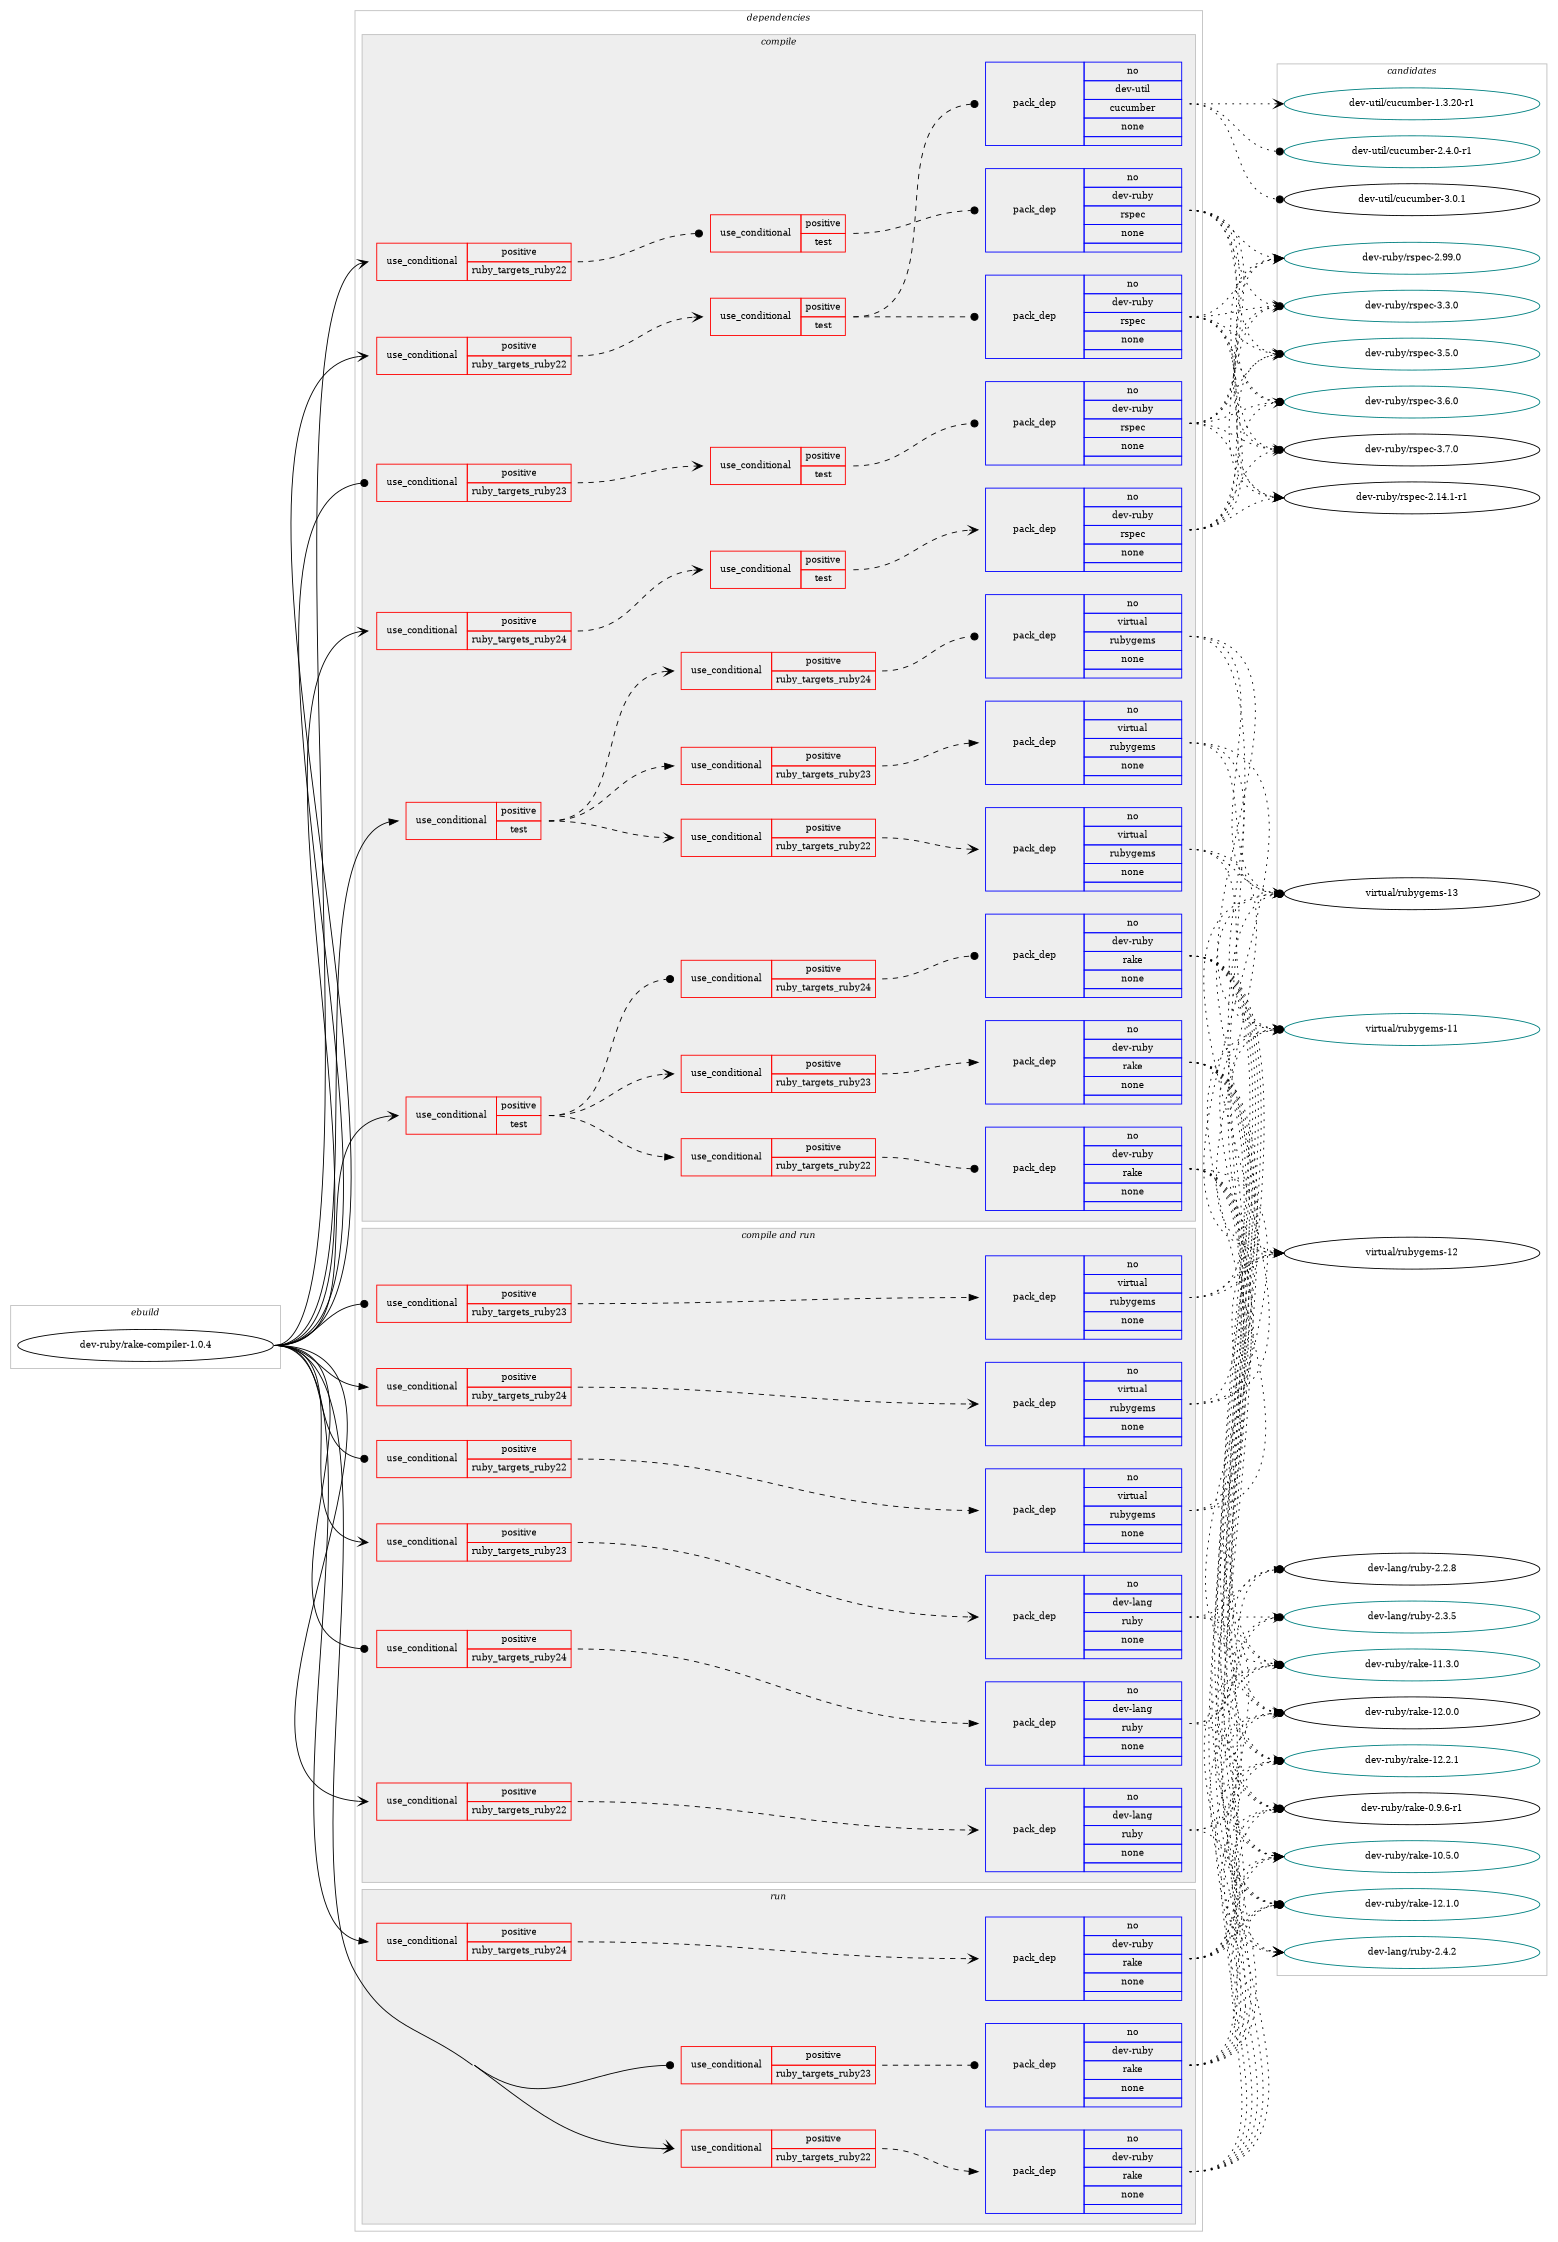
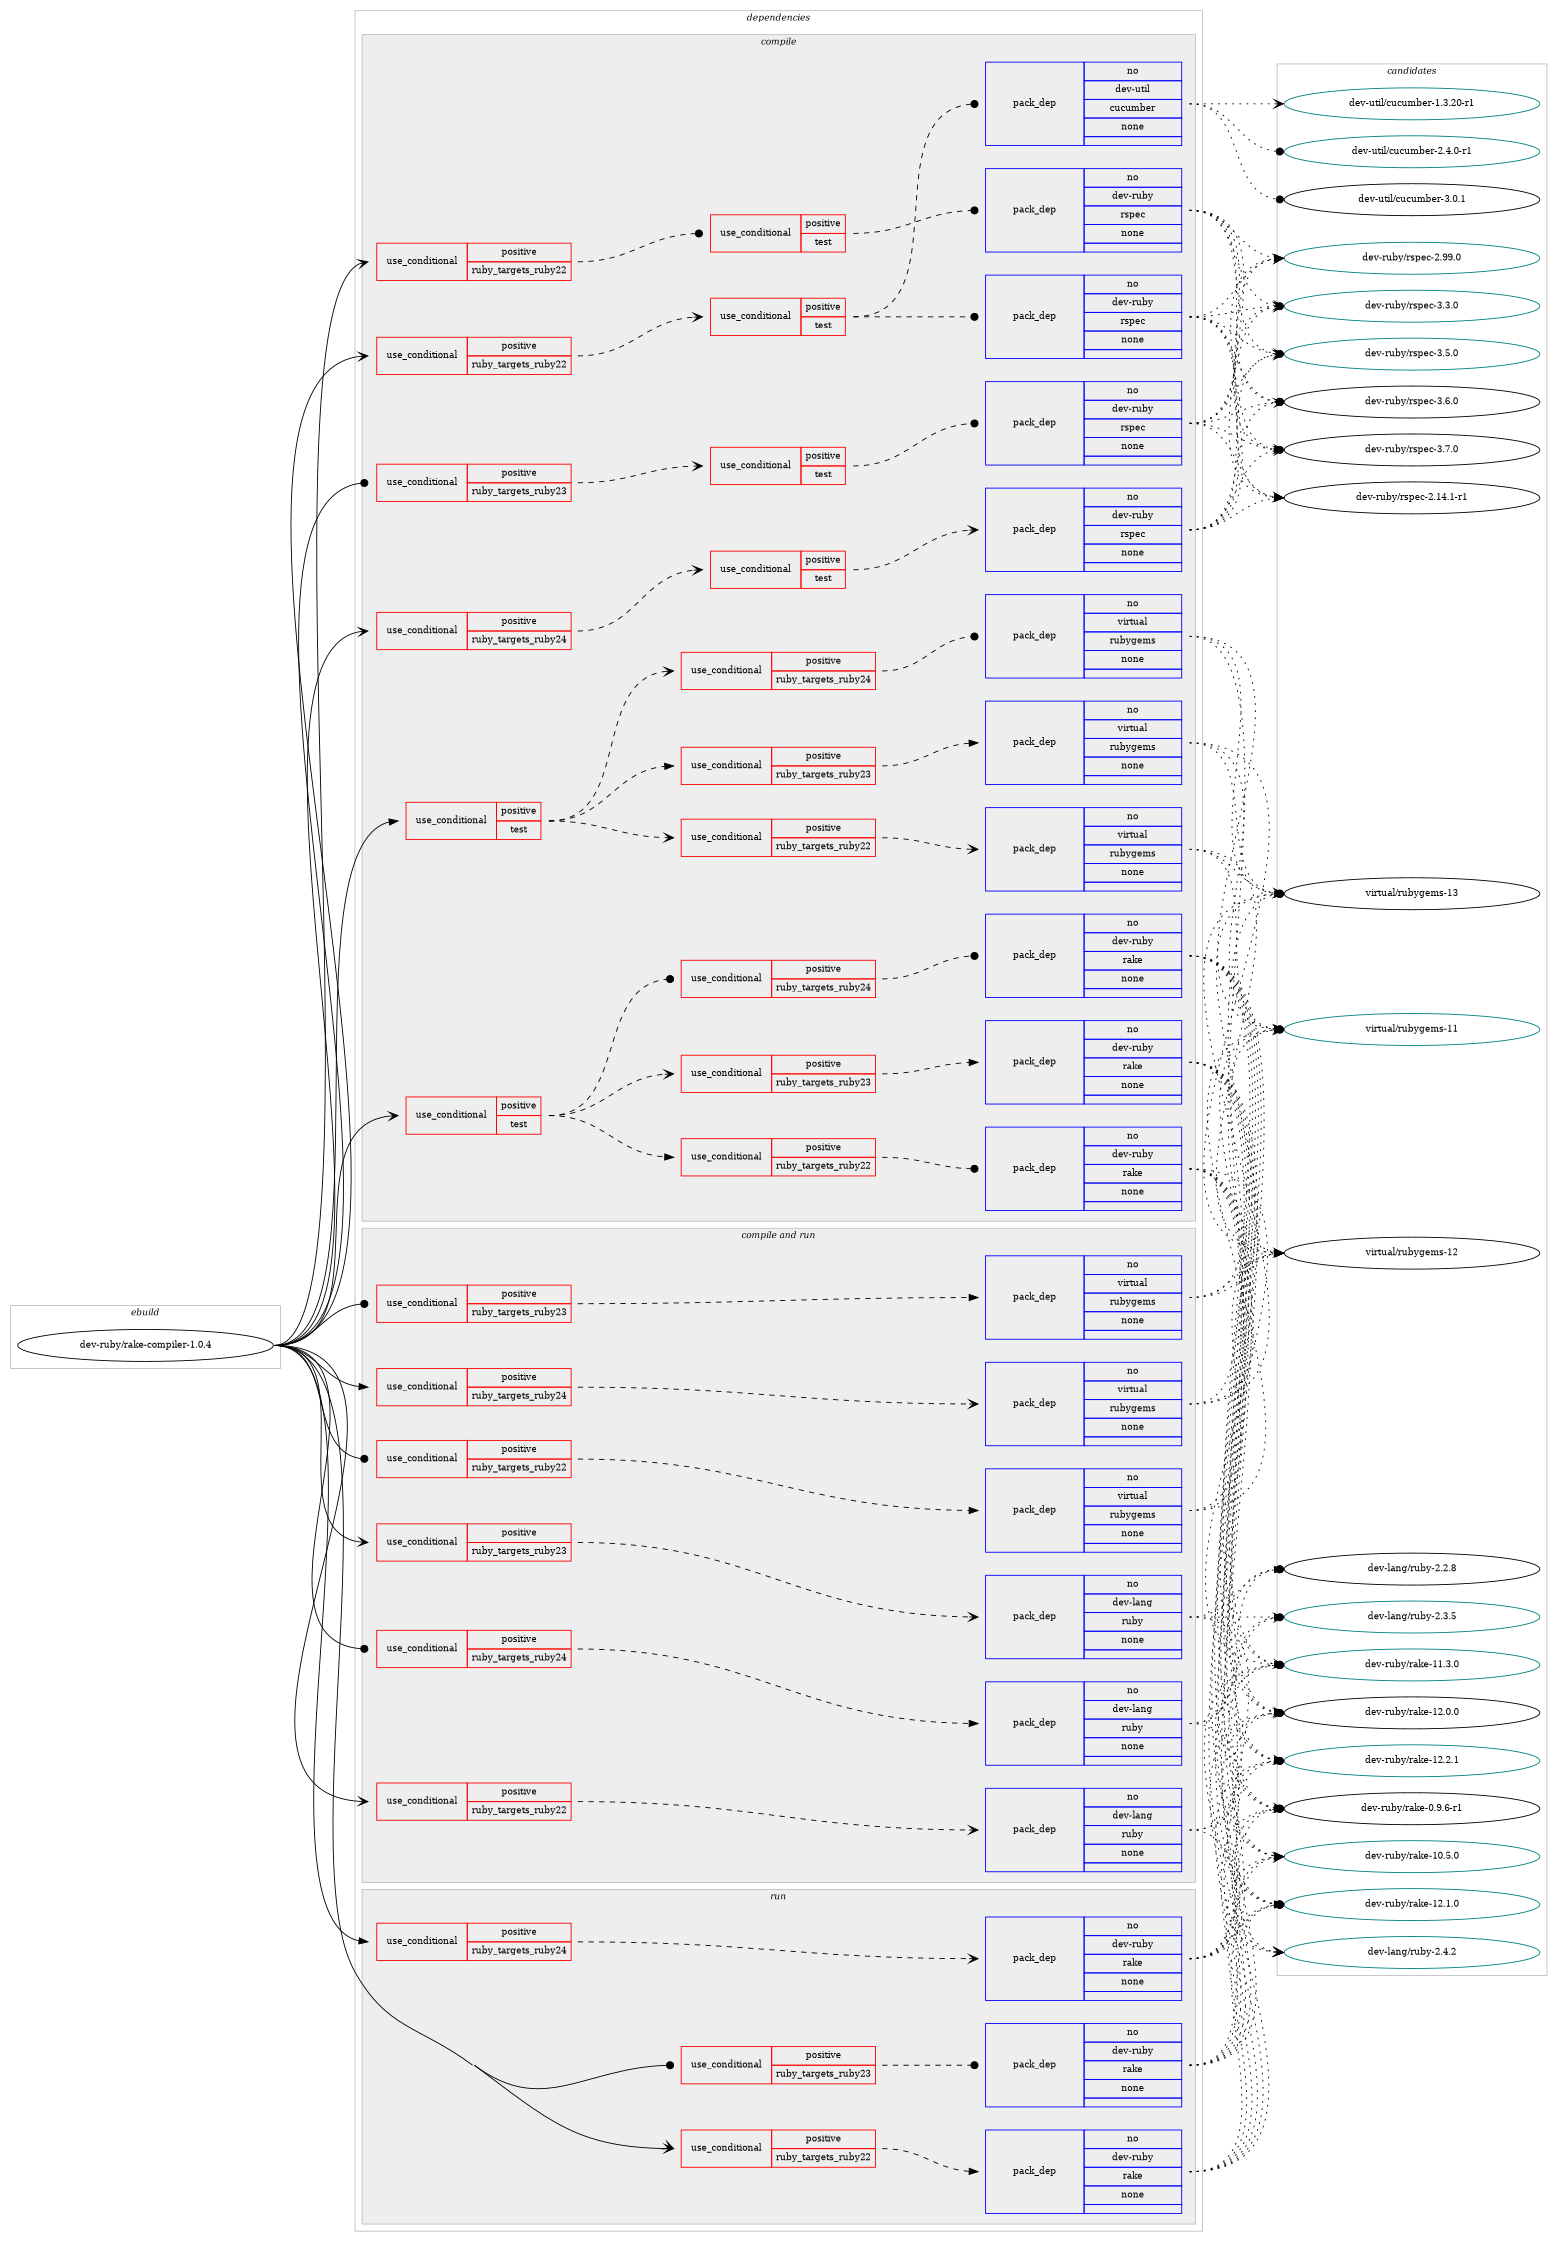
node "dev-ruby/rspec-3.6.0": color teal -> black
